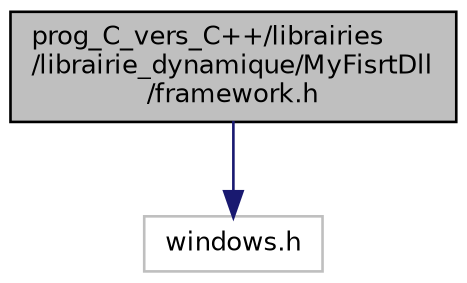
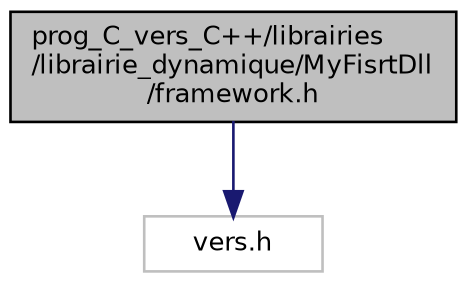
node "windows.h": label "windows.h" -> "vers.h"
